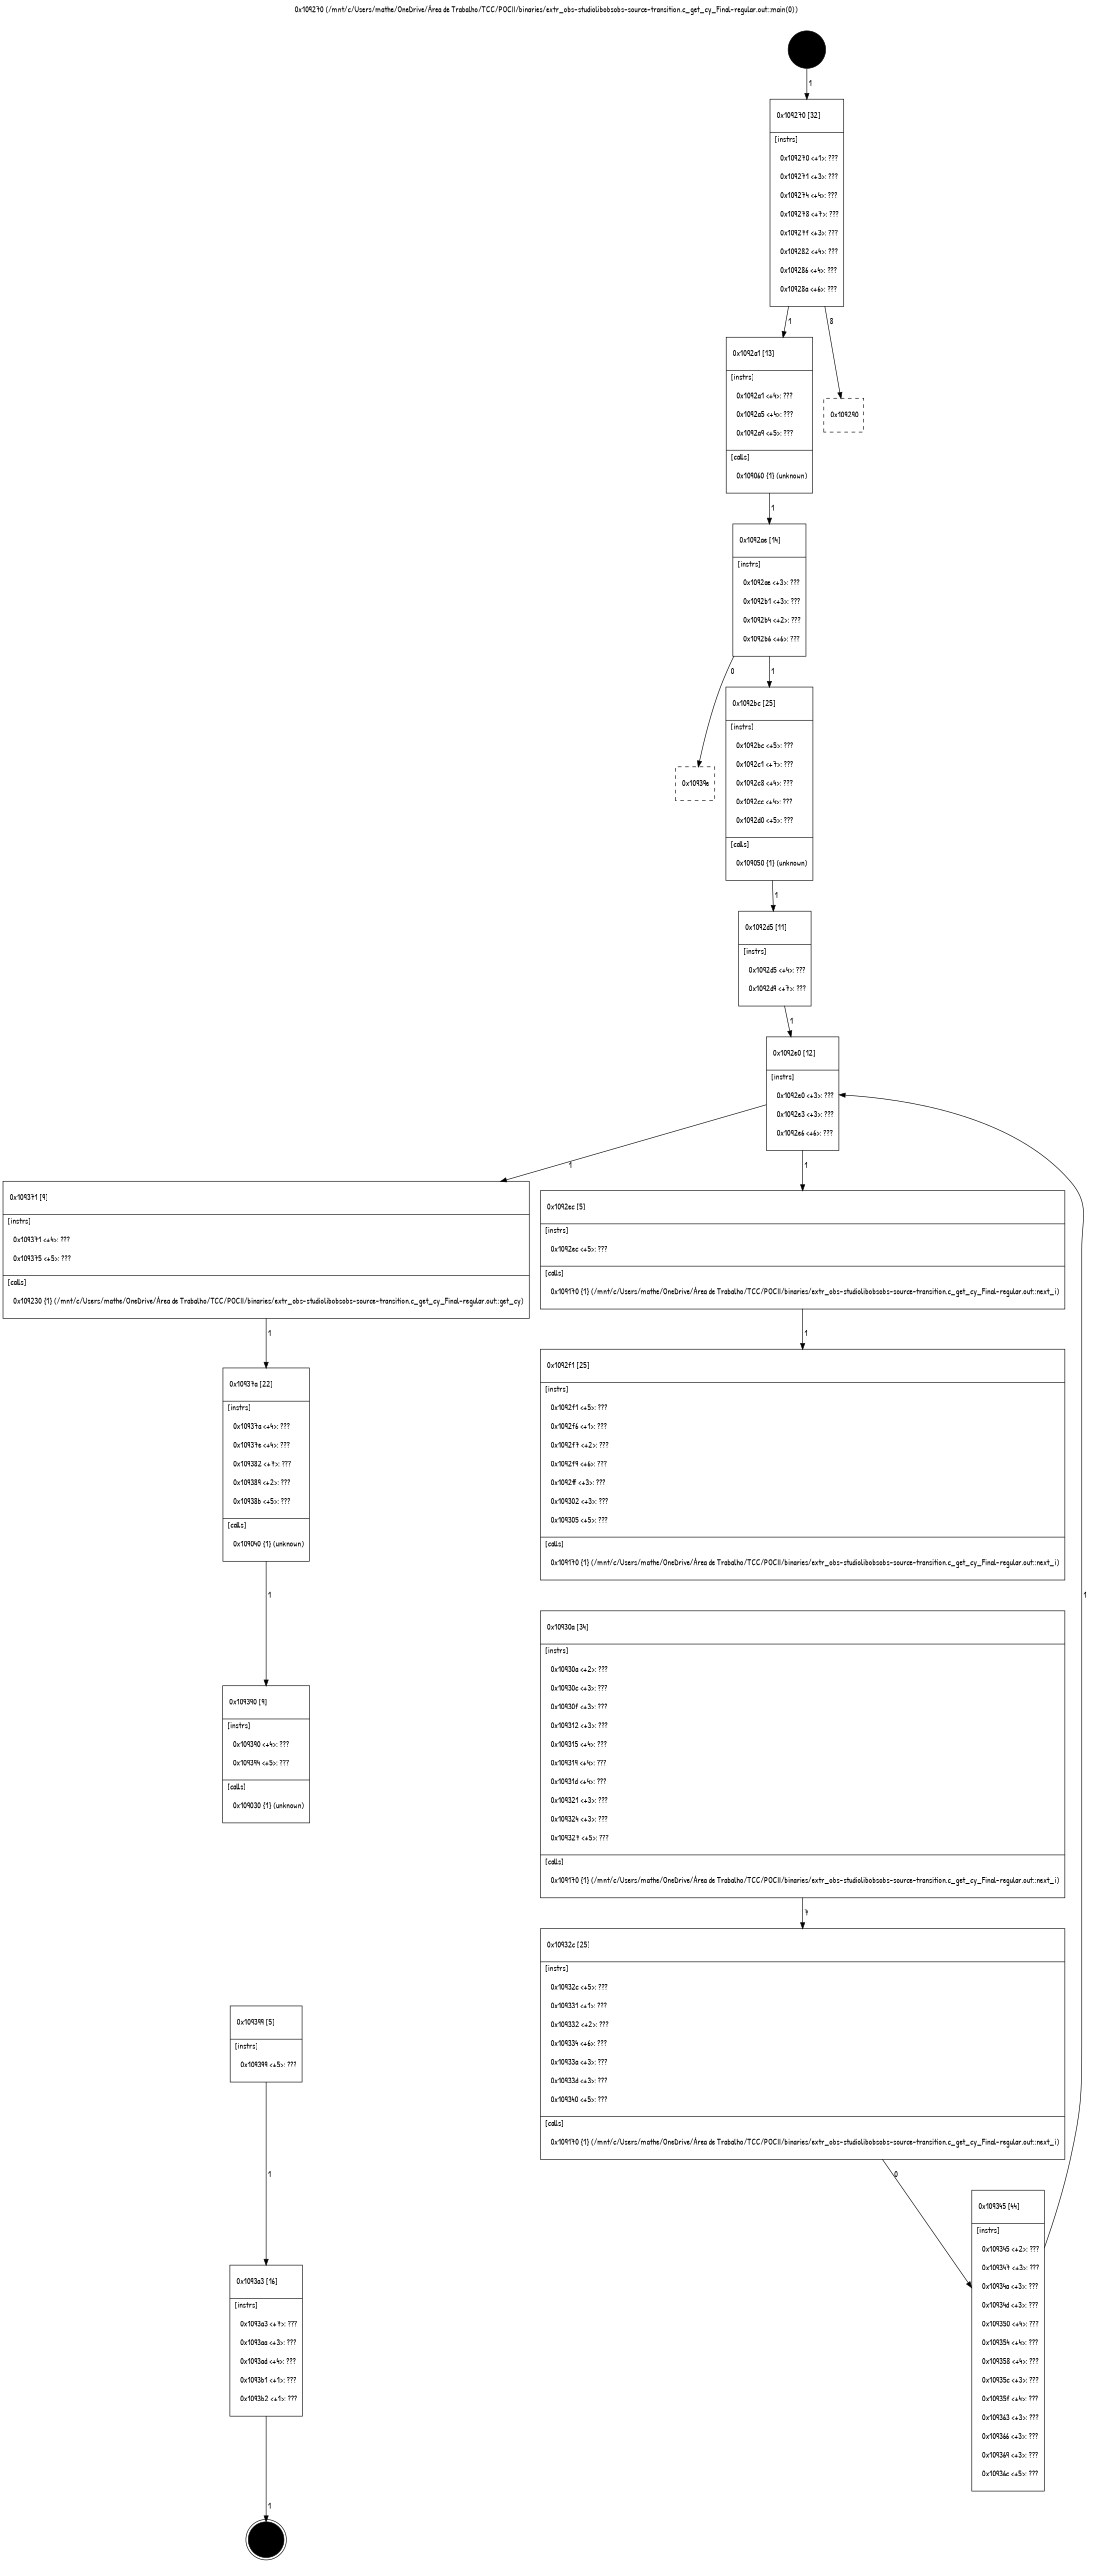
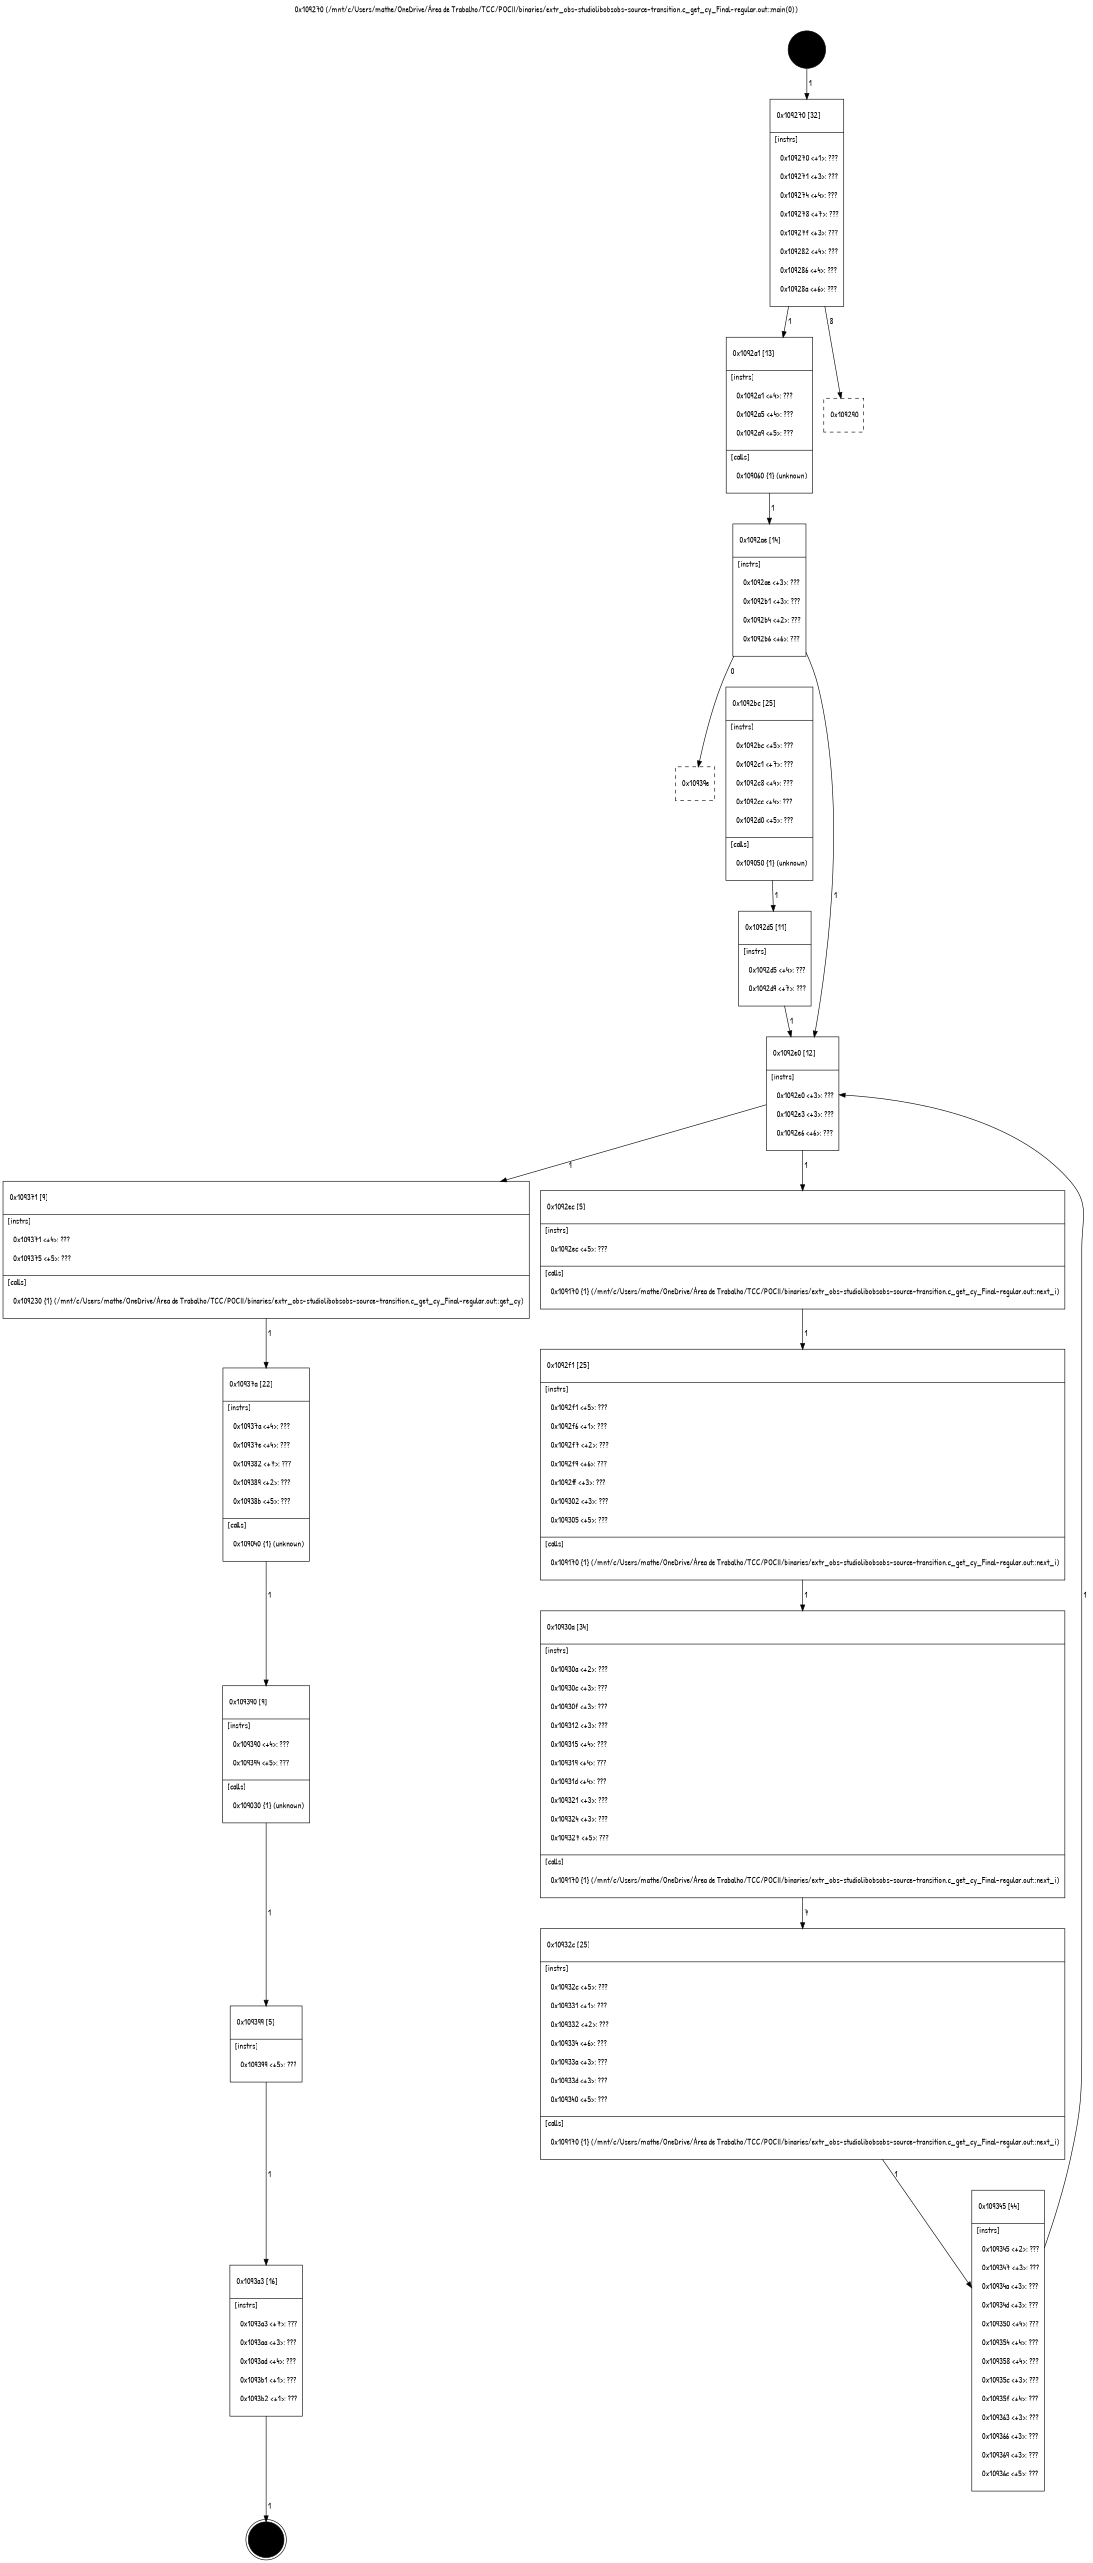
edge "0x1092ae [14]" -> "0x1092bc [25]": now "0x1092ae [14]" -> "0x1092e0 [12]"
edge "0x1092f1 [25]" -> "0x10930a [34]": added, label "1"
edge "0x109390 [9]" -> "0x109399 [5]": added, label "1"
edge "0x10932c [25]" -> "0x109345 [44]": label " 0" -> " 1"
